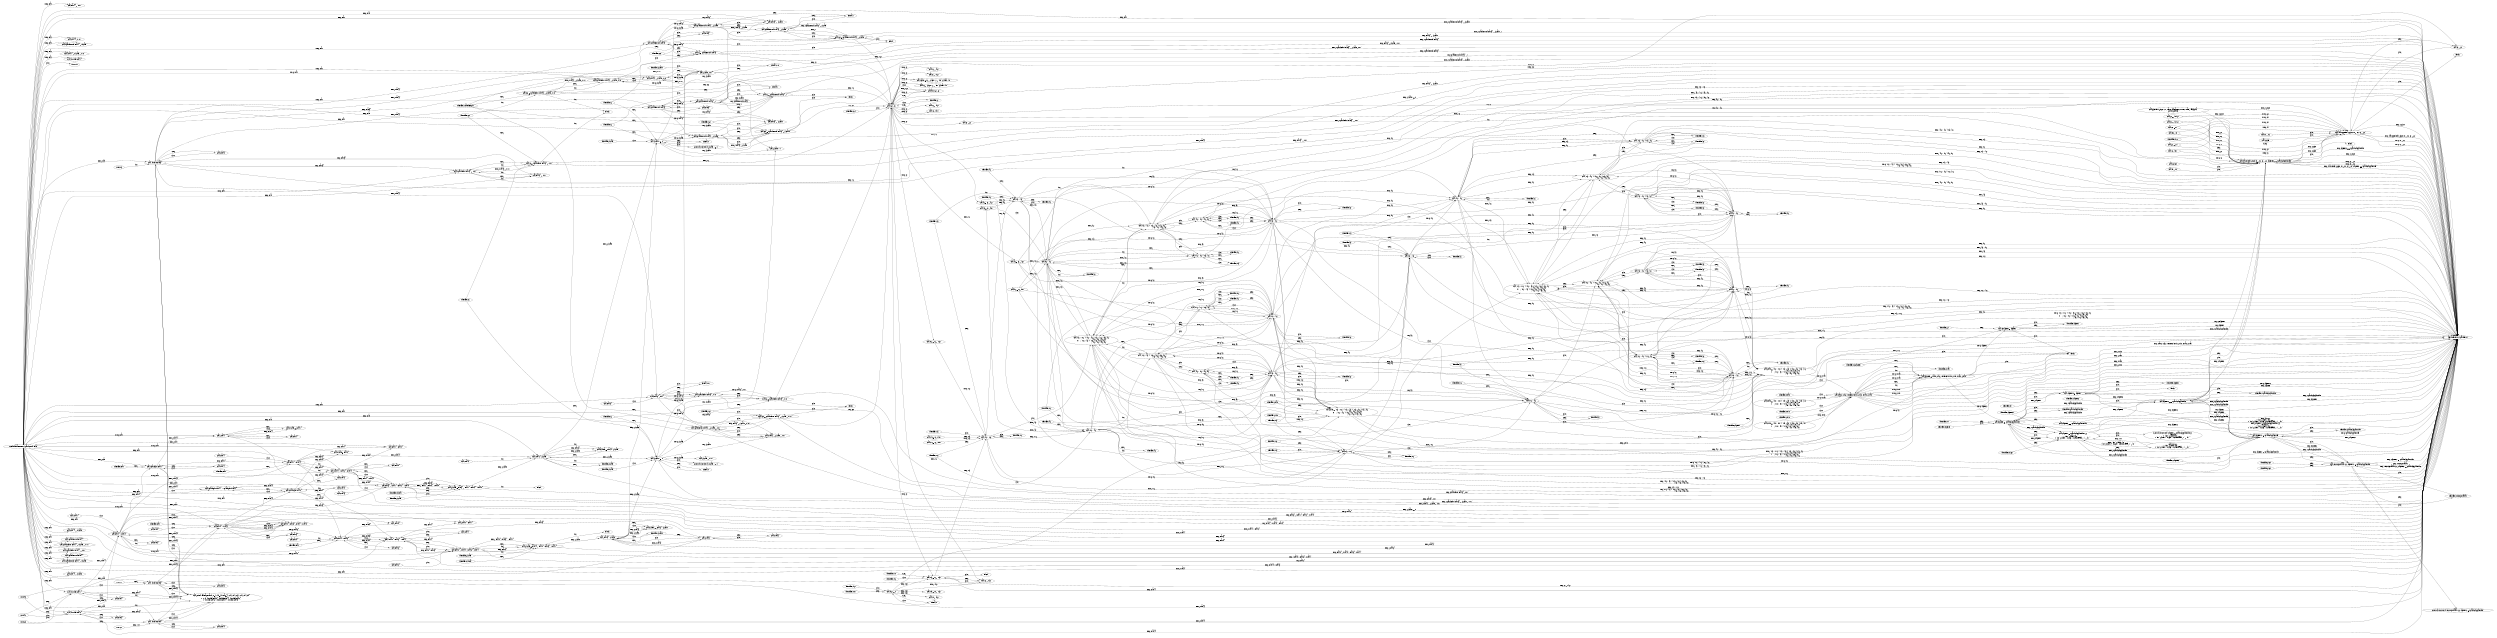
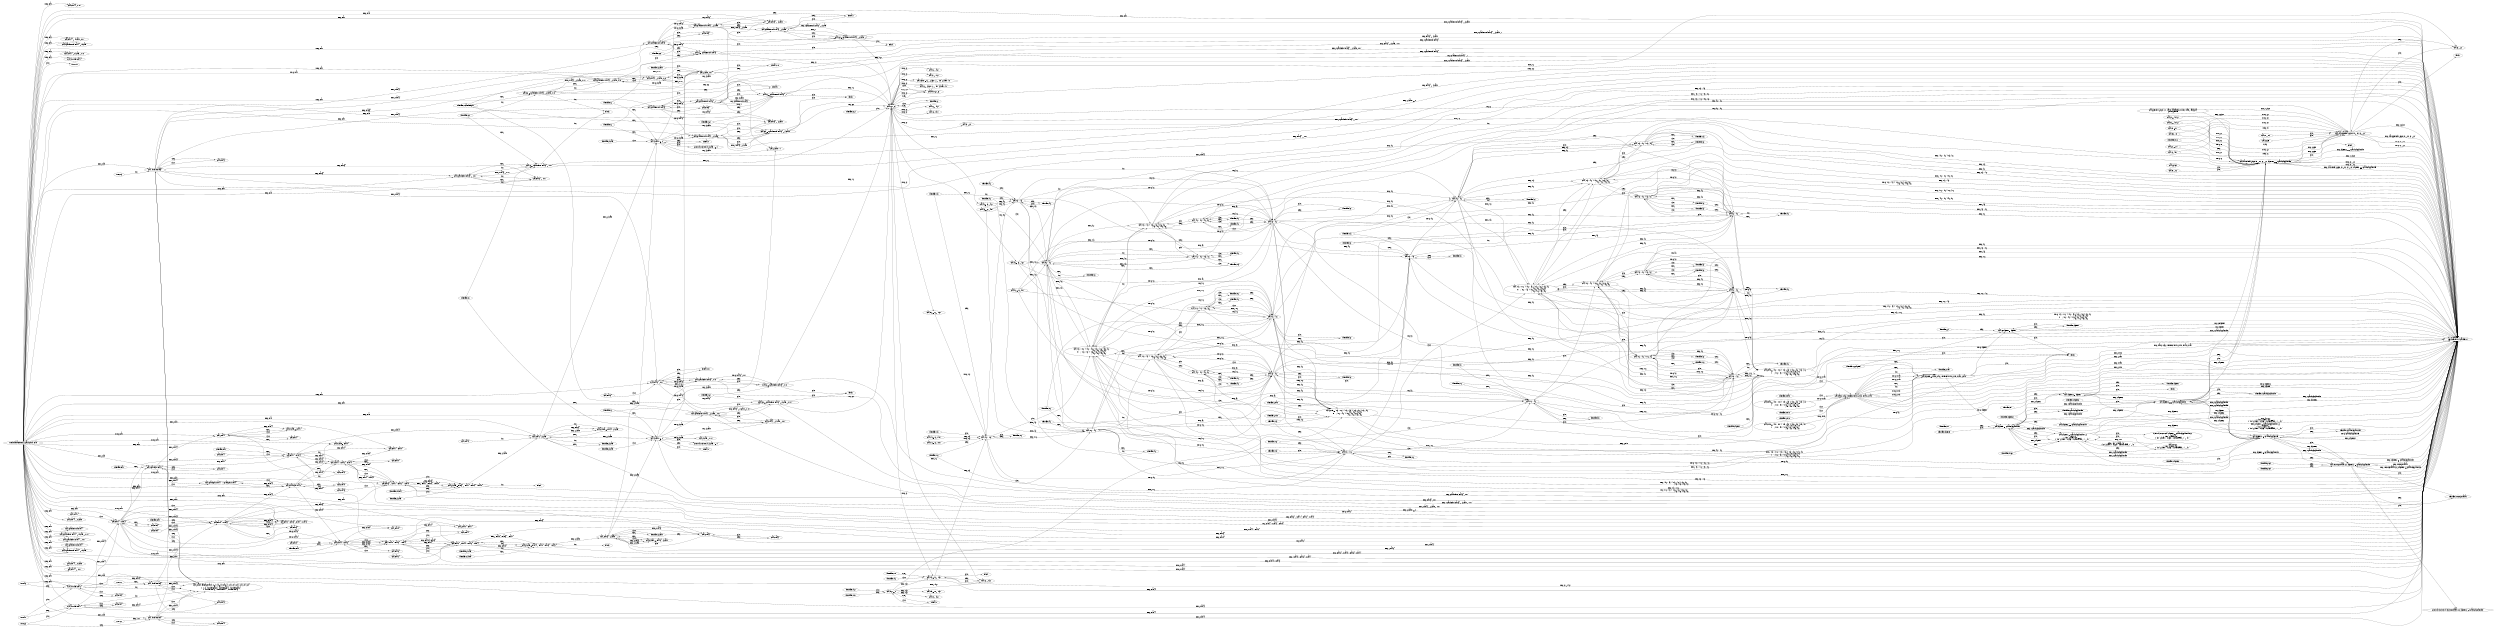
node "(Call,mat[4] + xScale - 0.01)": added
